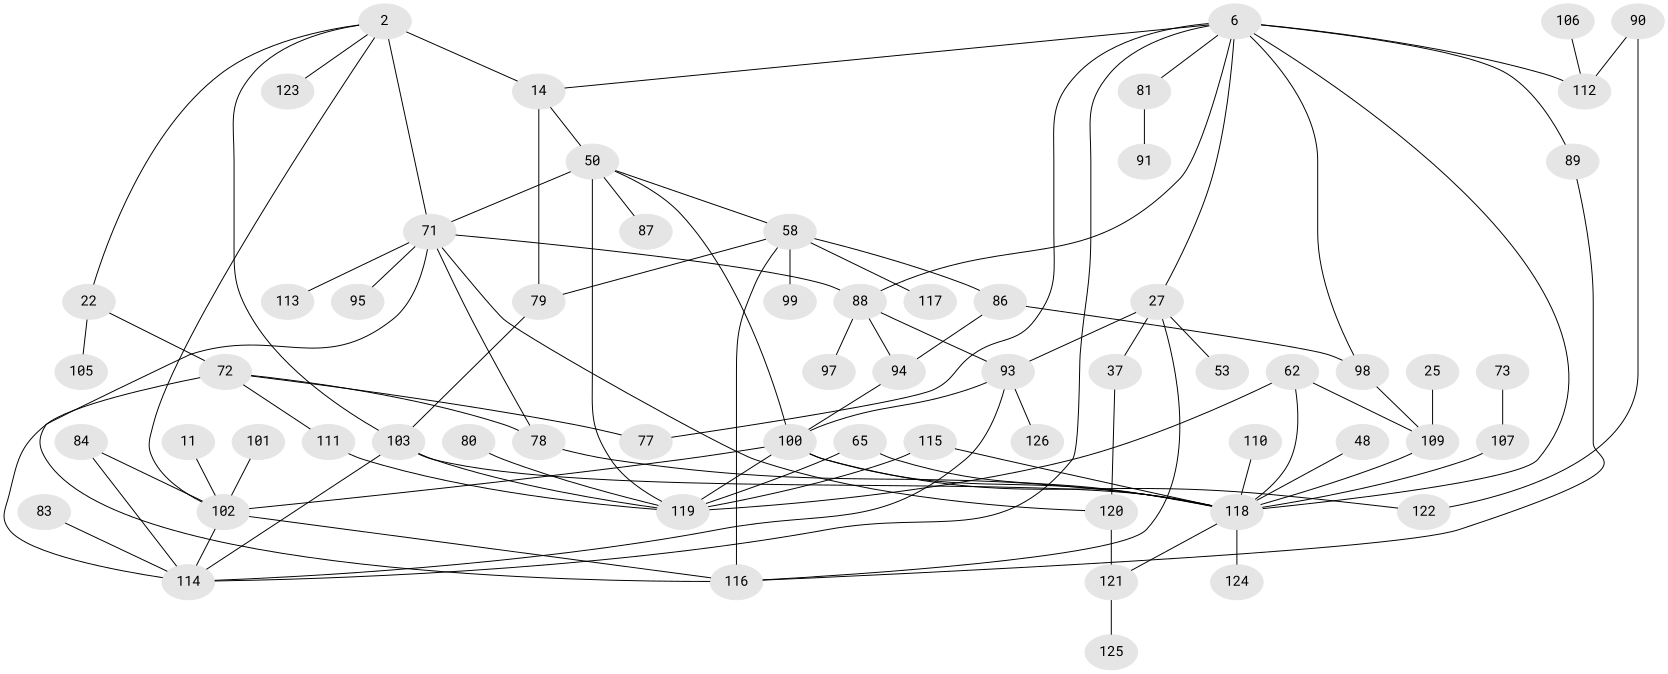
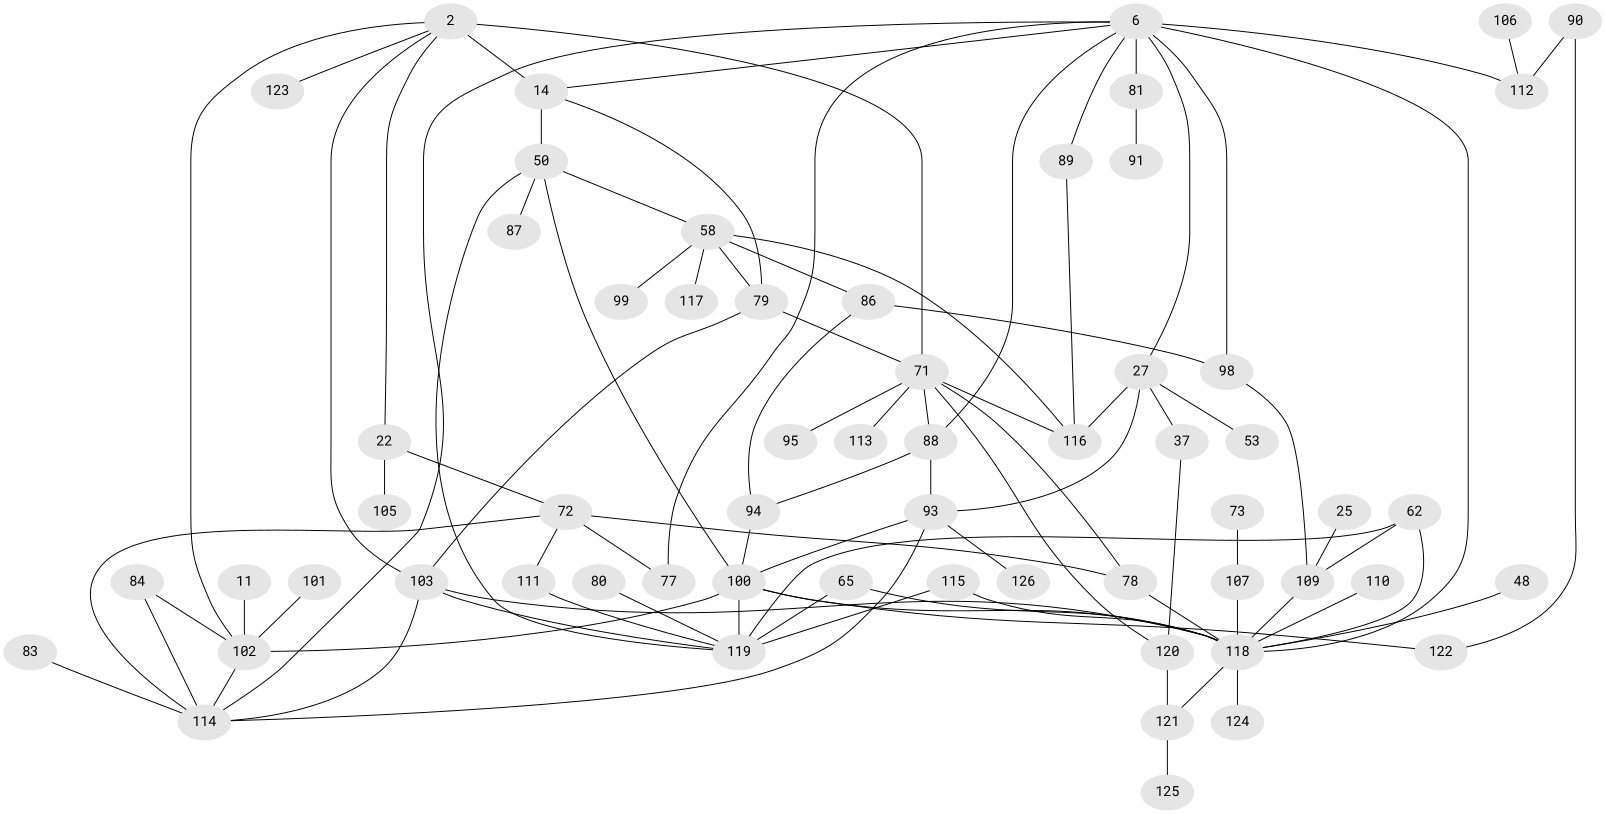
edge "50" -- "71": now "79" -- "71"
node "97": removed
edge "102" -- "116": removed
